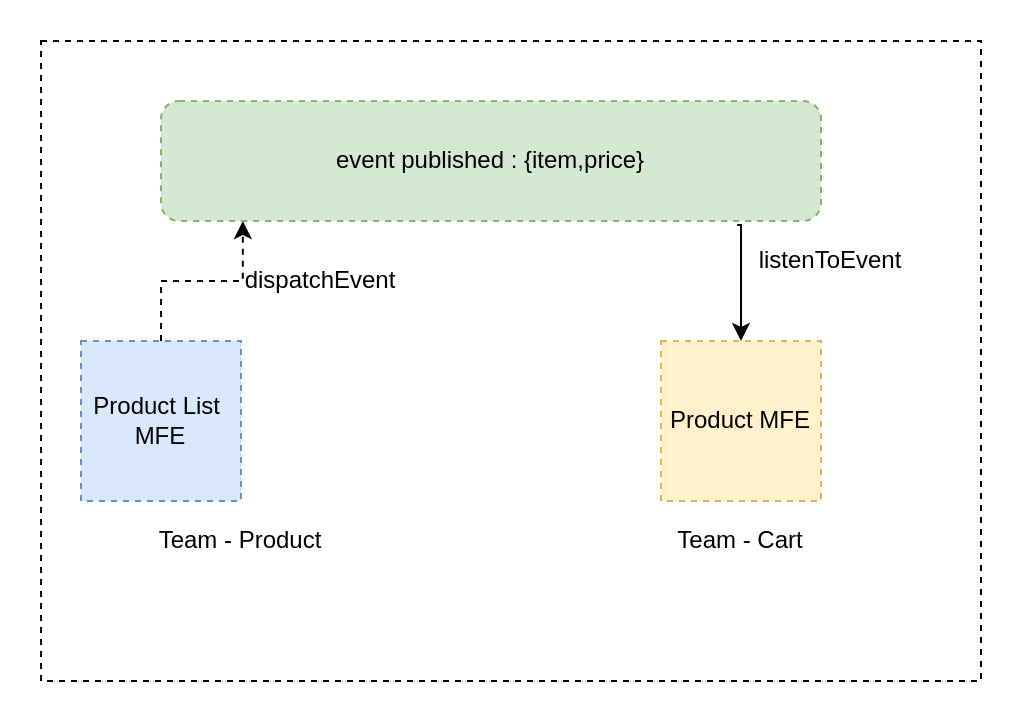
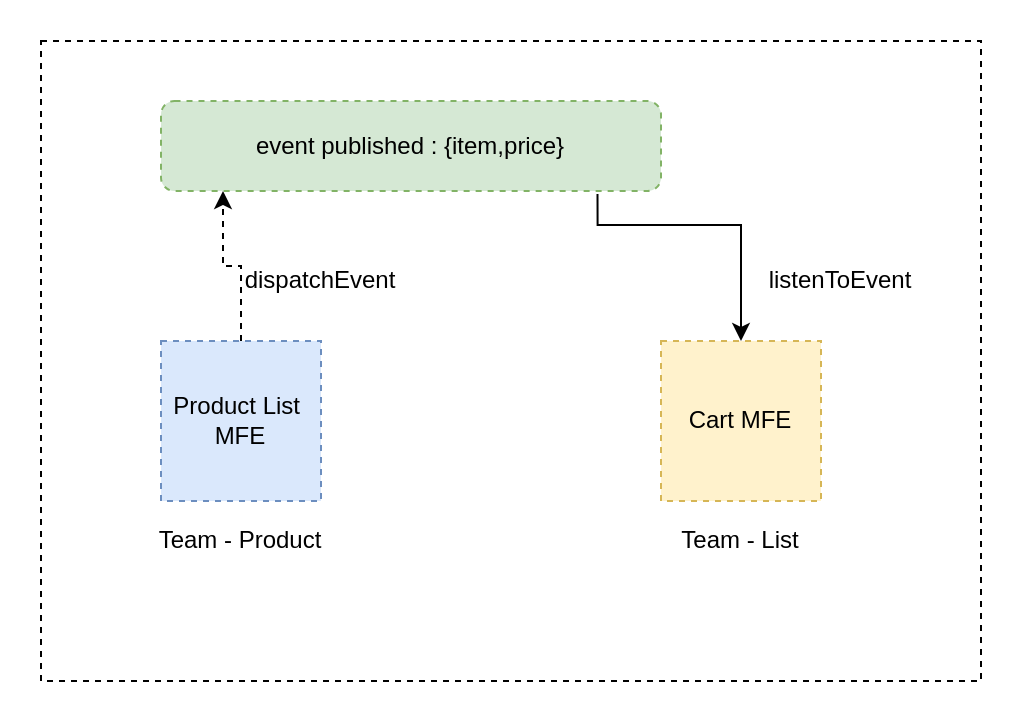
node "event published : {item,price}": size 660x120 -> 500x90
node "listenToEvent": moved (831, 261) -> (841, 281)
node "Product List MFE": moved (161, 421) -> (241, 421)
node "Product MFE": label "Product MFE" -> "Cart MFE"
node "Team - Cart": label "Team - Cart" -> "Team - List"
